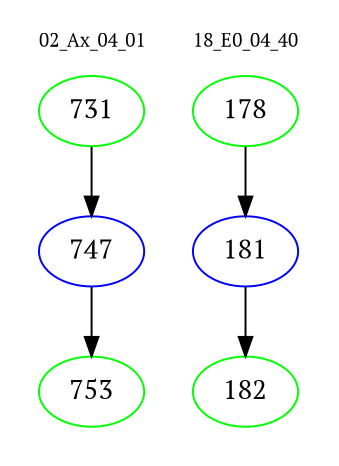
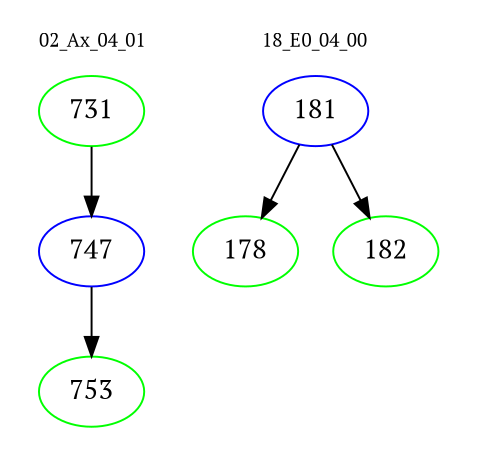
cluster "18_E0_04_40": label "18_E0_04_40" -> "18_E0_04_00"
edge "178" -> "181": reversed
